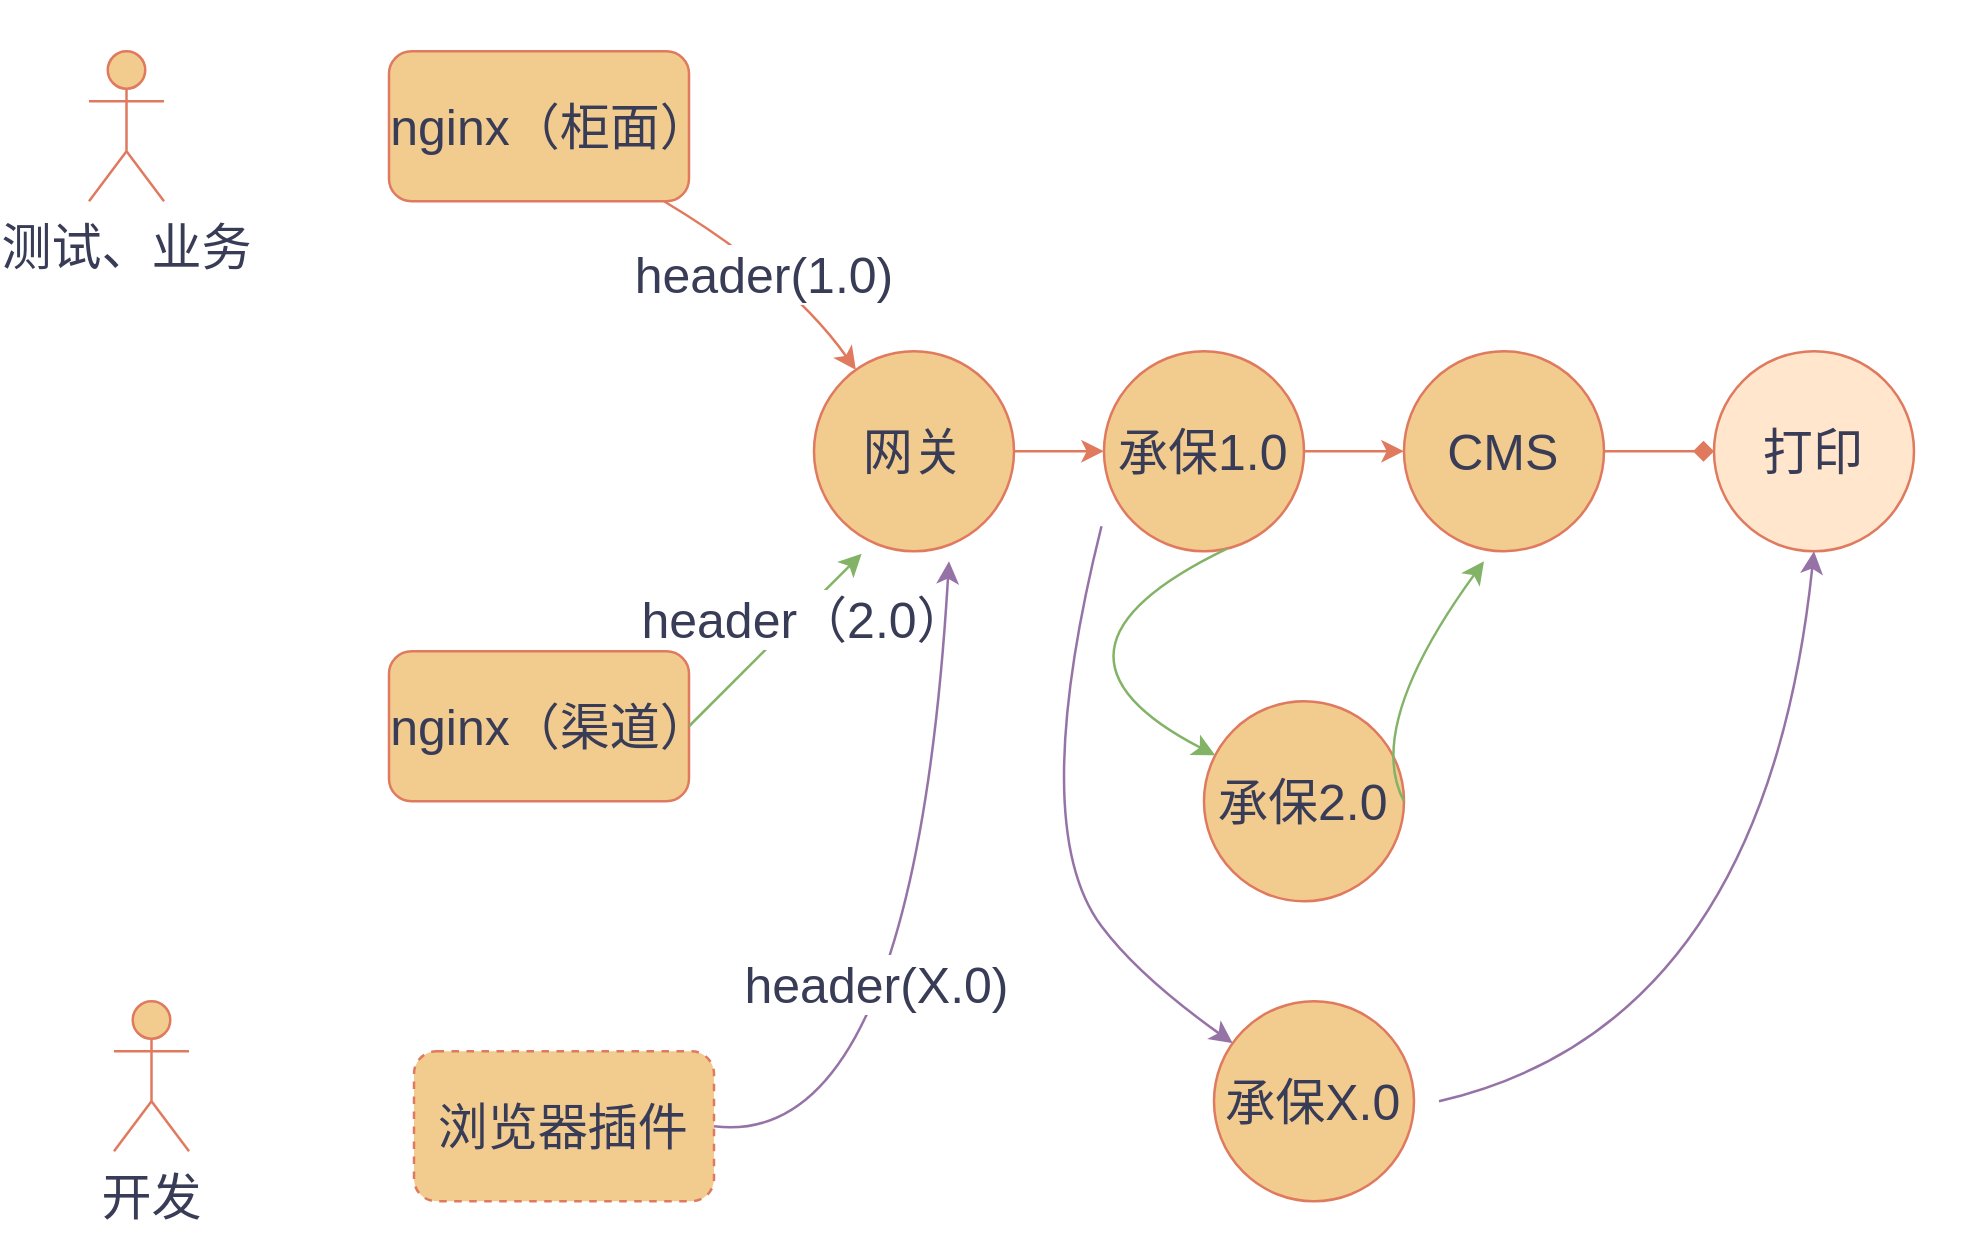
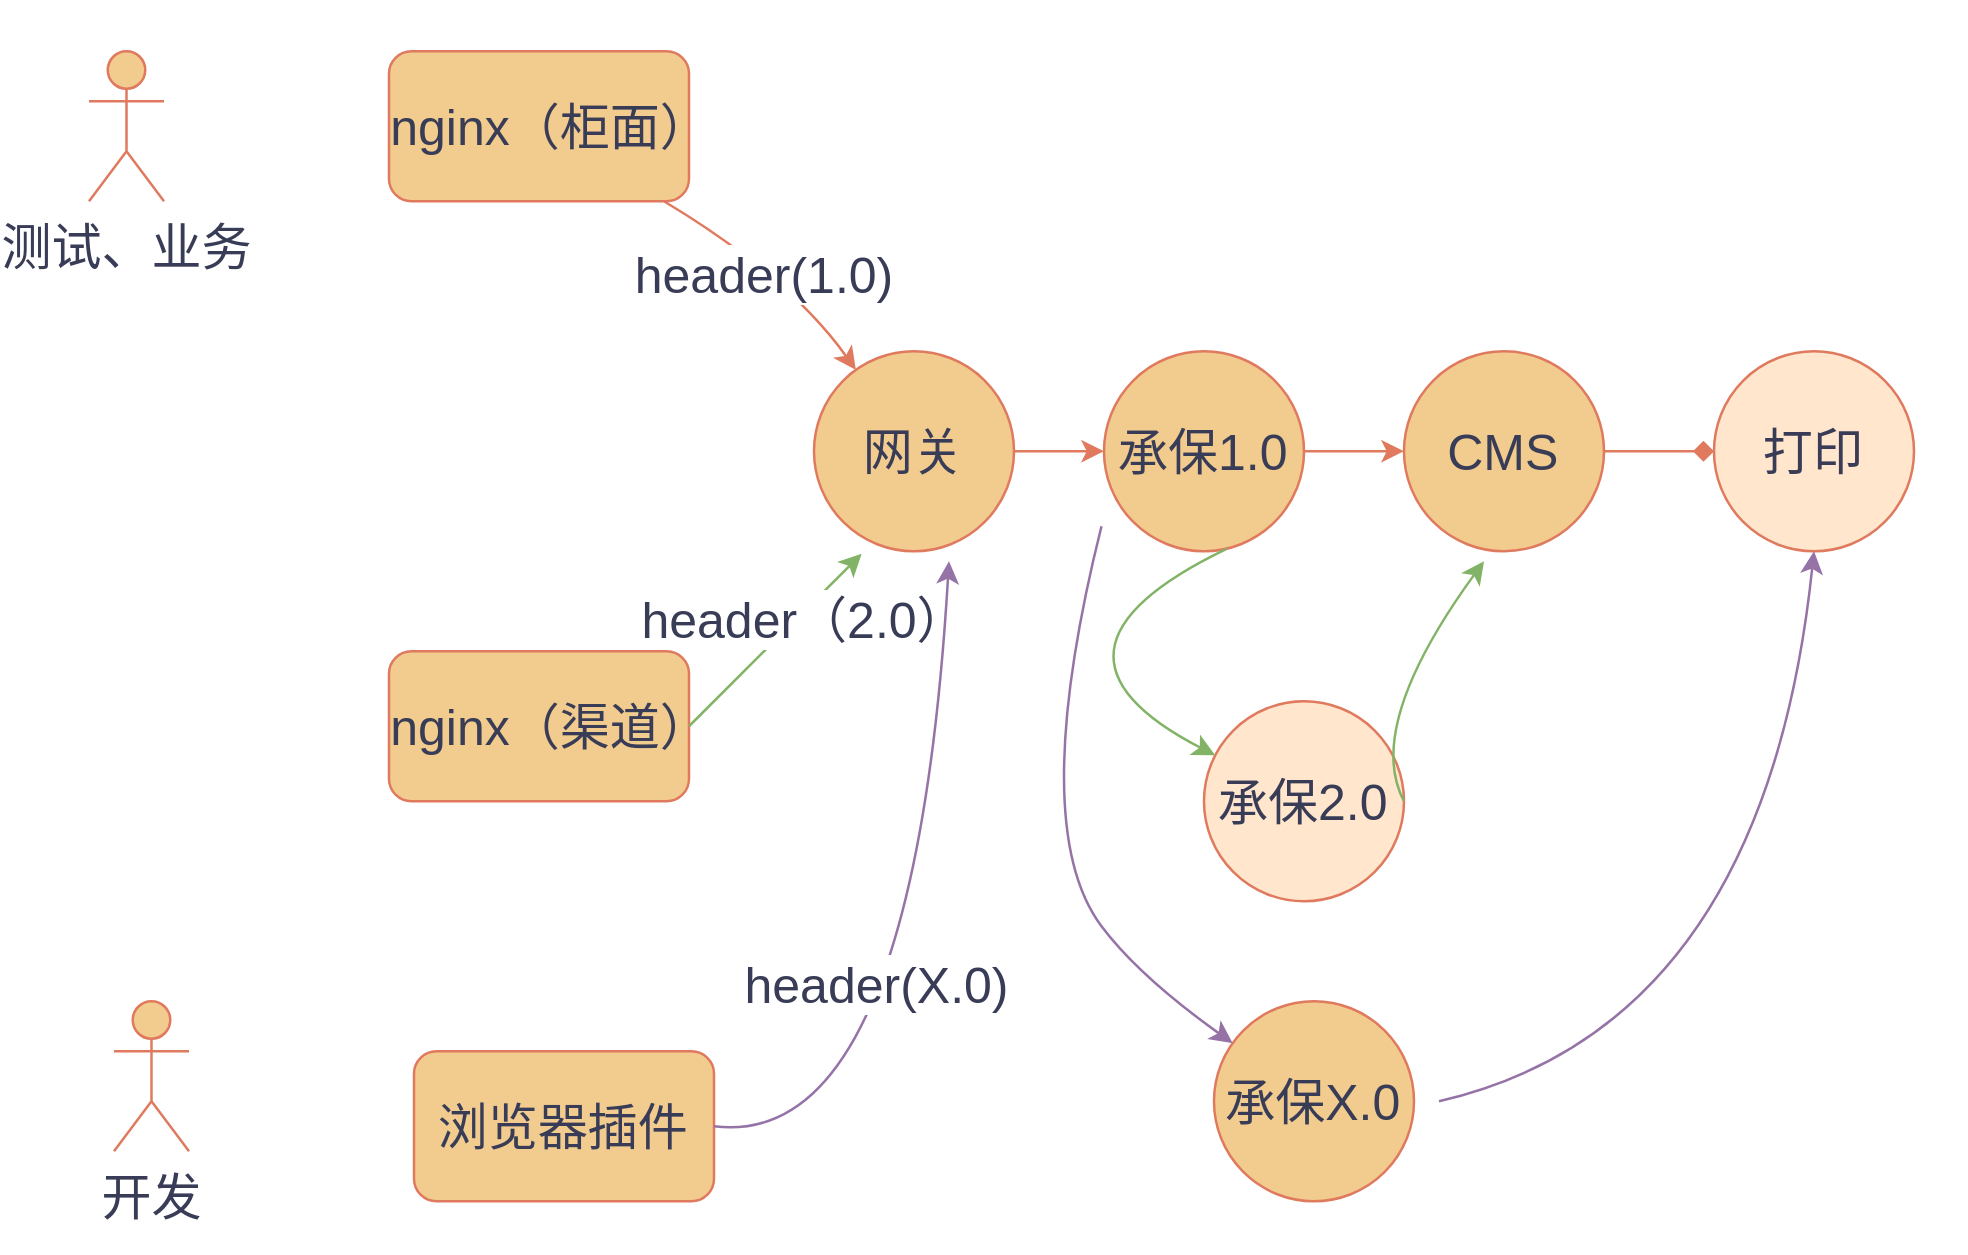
node "承保2.0": fillcolor #f2cc8f -> #ffe6cc
node "浏览器插件": style dashed -> solid
